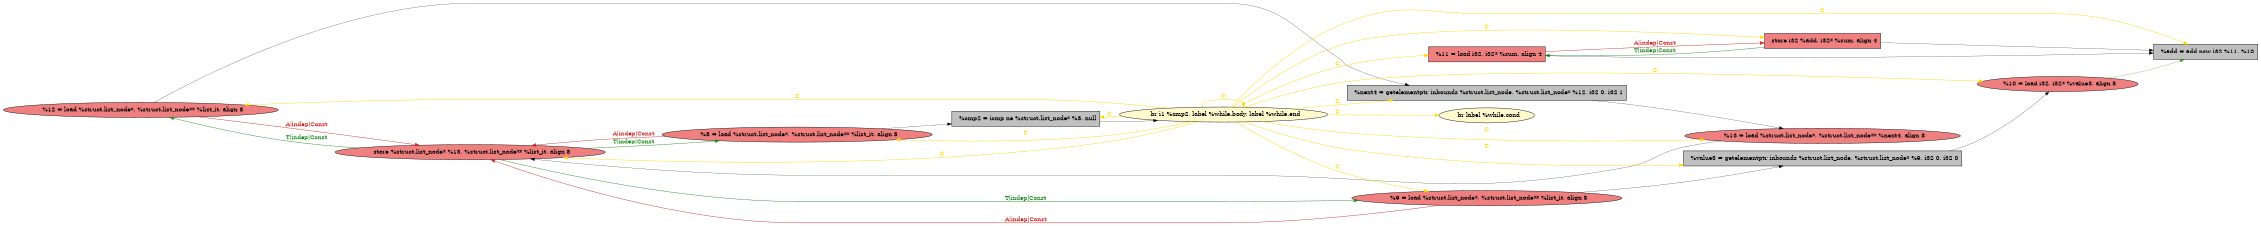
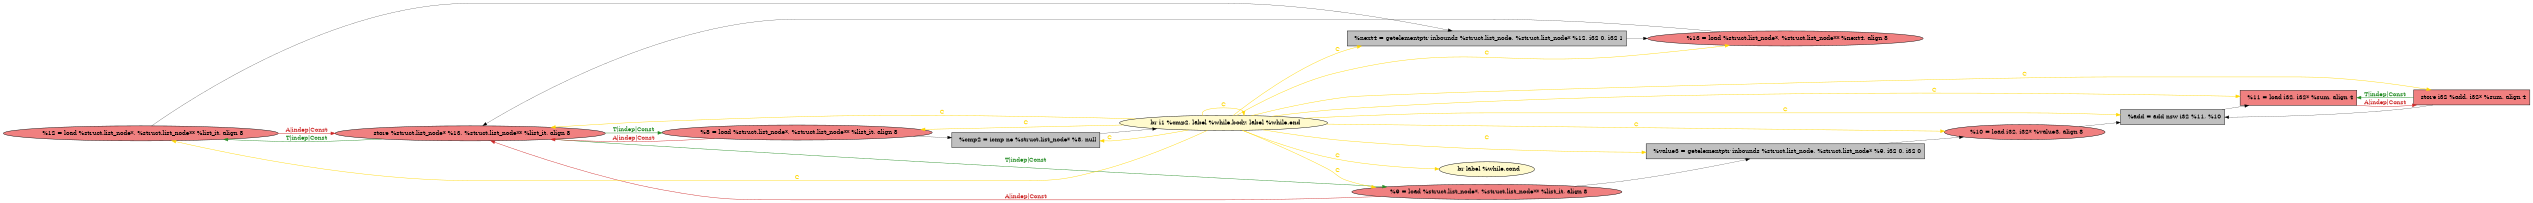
edge "%11 = load i32, i32* %sum, align 4" -> "%add = add nsw i32 %11, %10": reversed
edge "%10 = load i32, i32* %value3, align 8" -> "%add = add nsw i32 %11, %10": color forestgreen -> black
